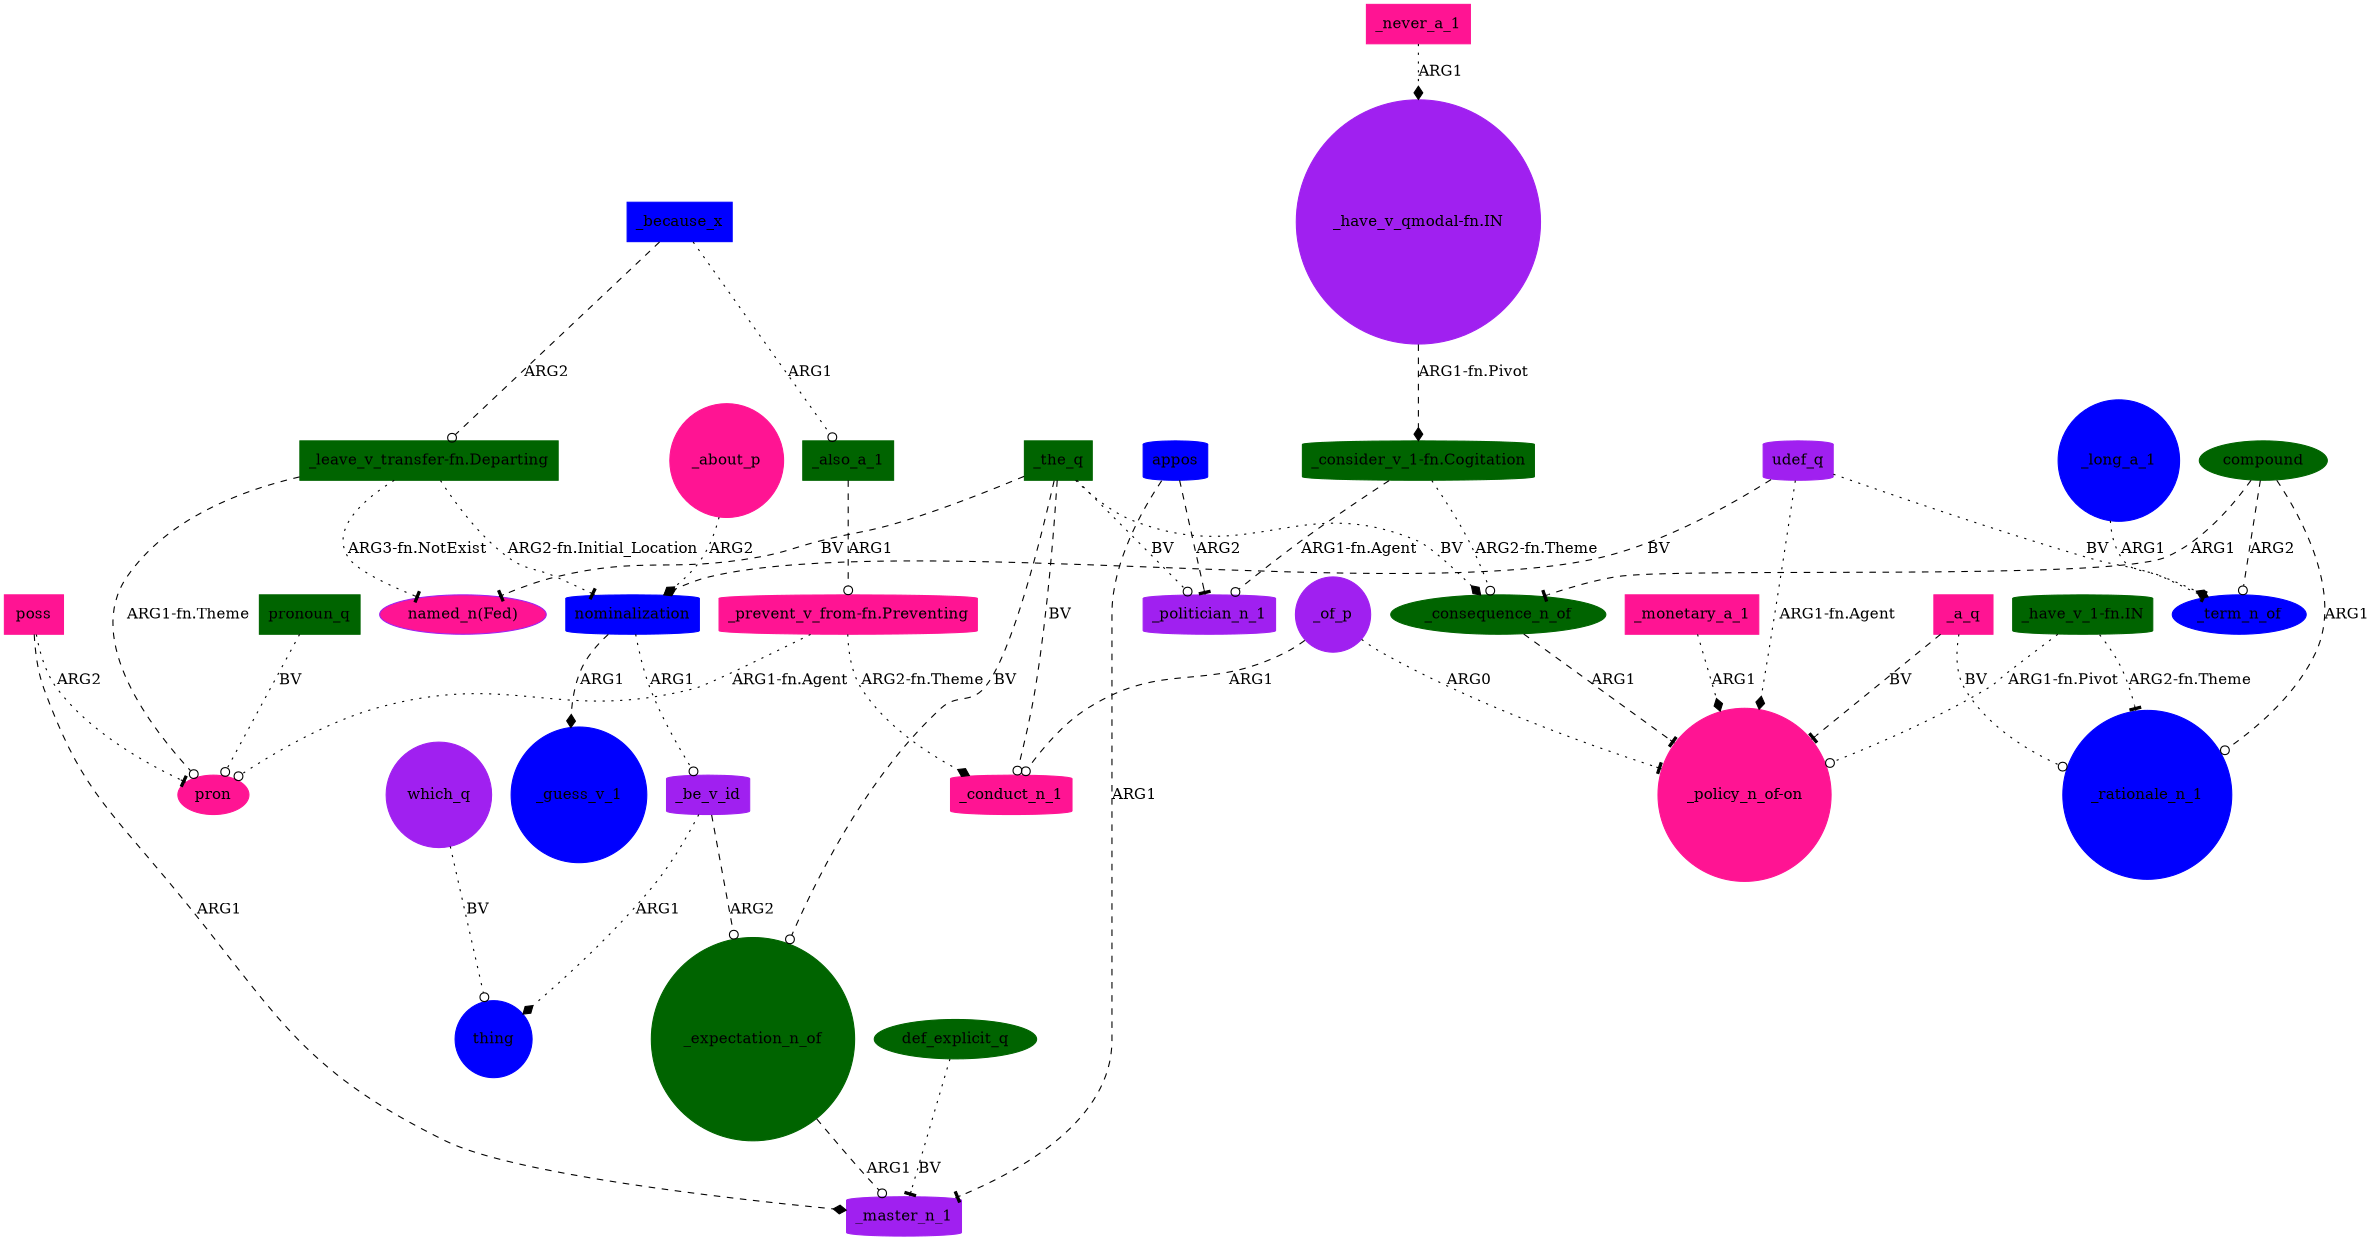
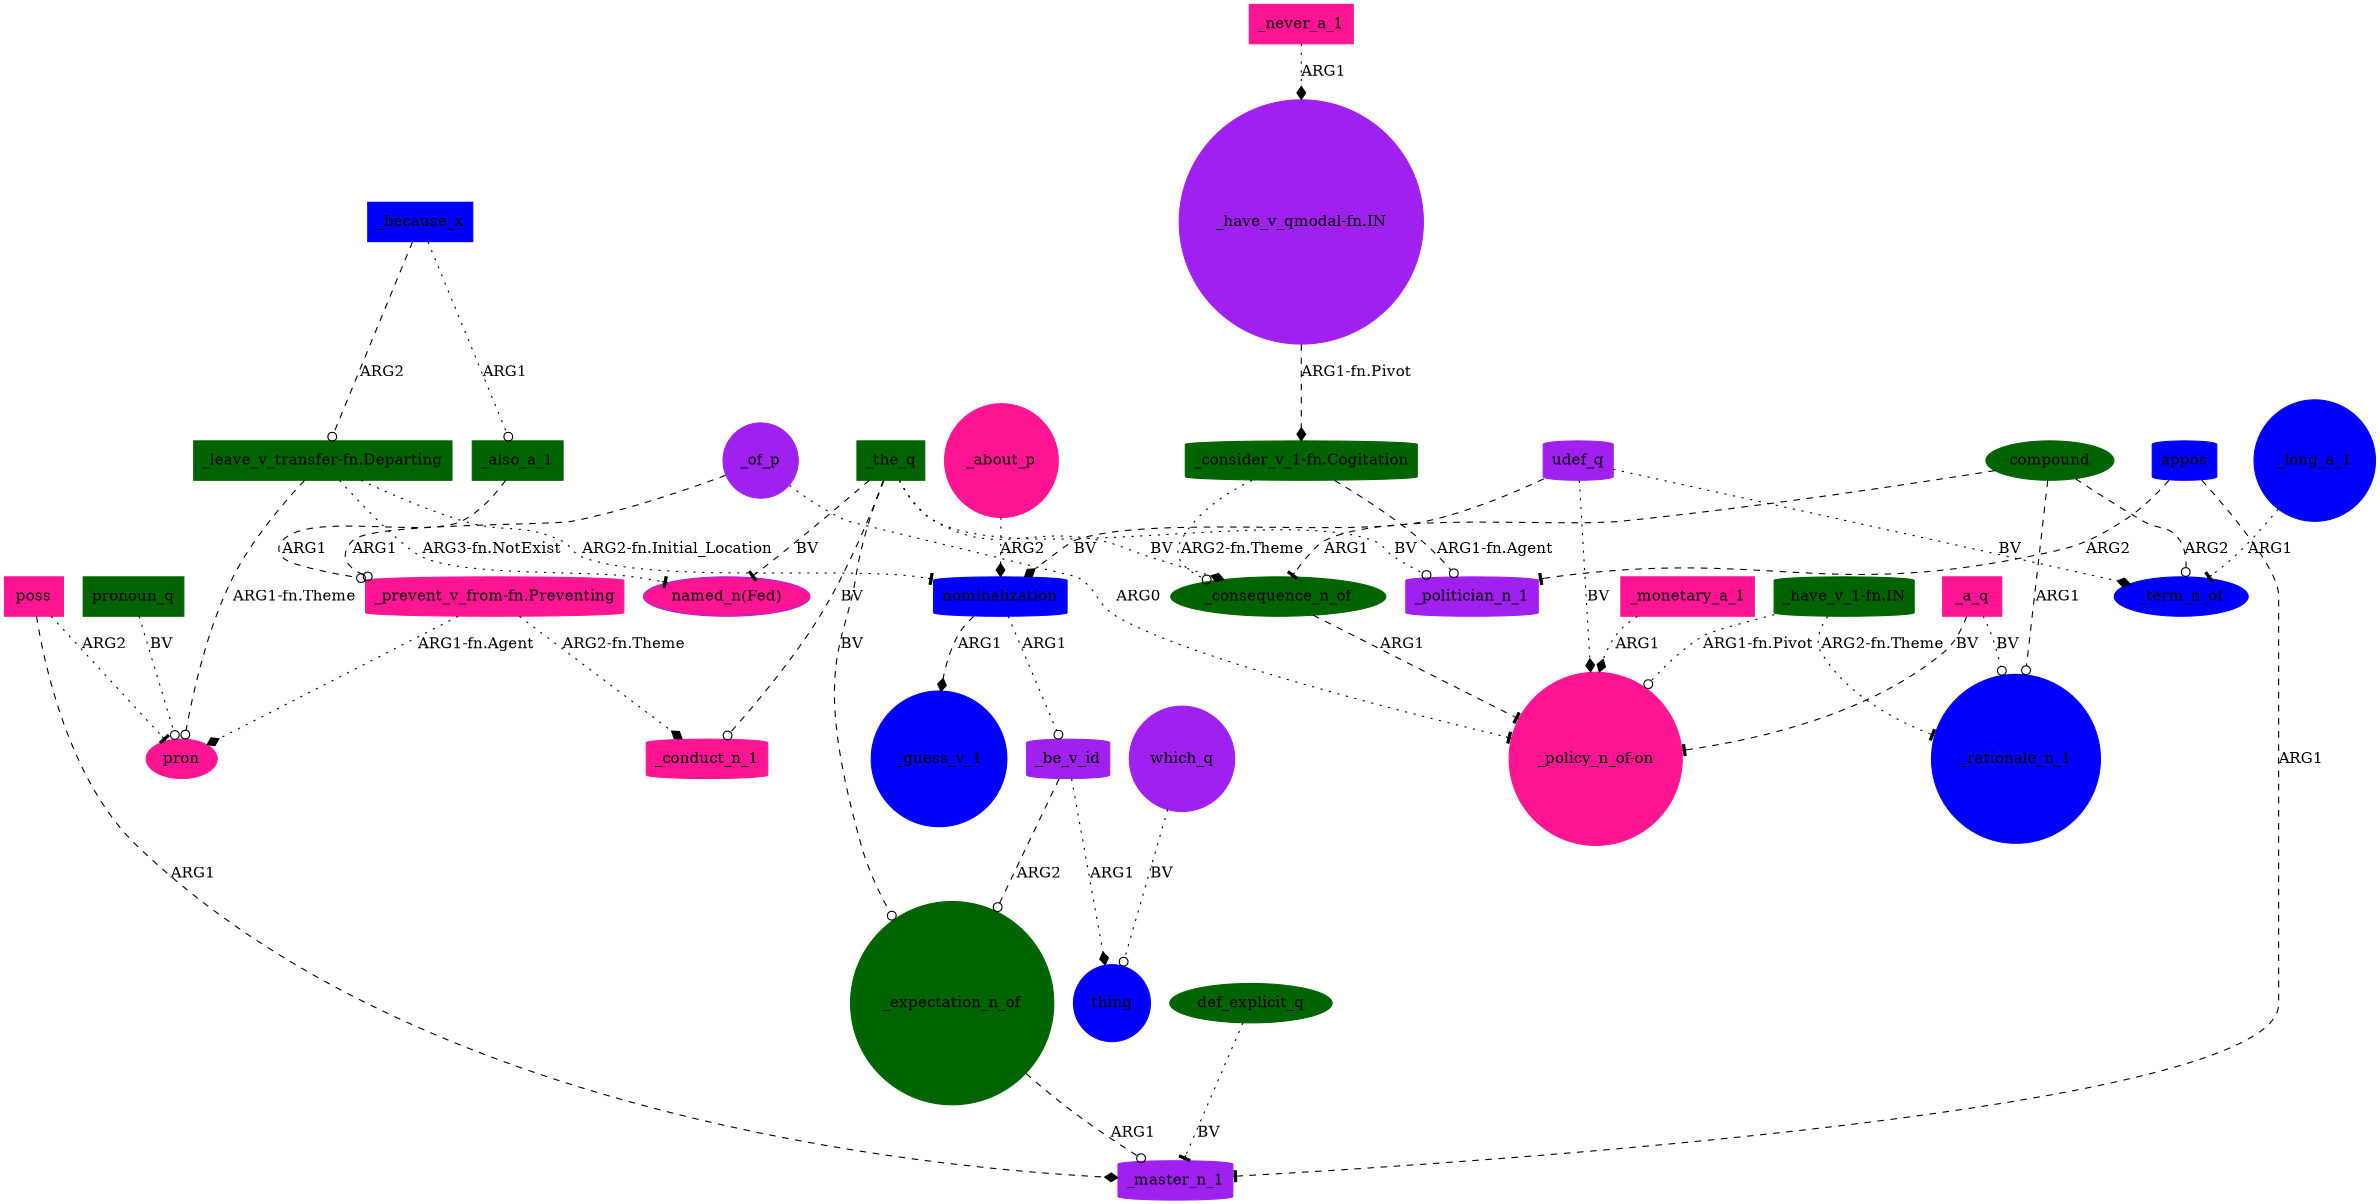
edge "udef_q" -> "_policy_n_of-on": label "ARG1-fn.Agent" -> "BV"
edge "_of_p" -> "_conduct_n_1": now "_of_p" -> "_prevent_v_from-fn.Preventing"
edge "_prevent_v_from-fn.Preventing" -> "pron": arrowhead odot -> diamond
